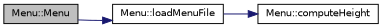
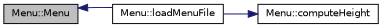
edge "Menu::Menu" -> "Menu::loadMenuFile": reversed
